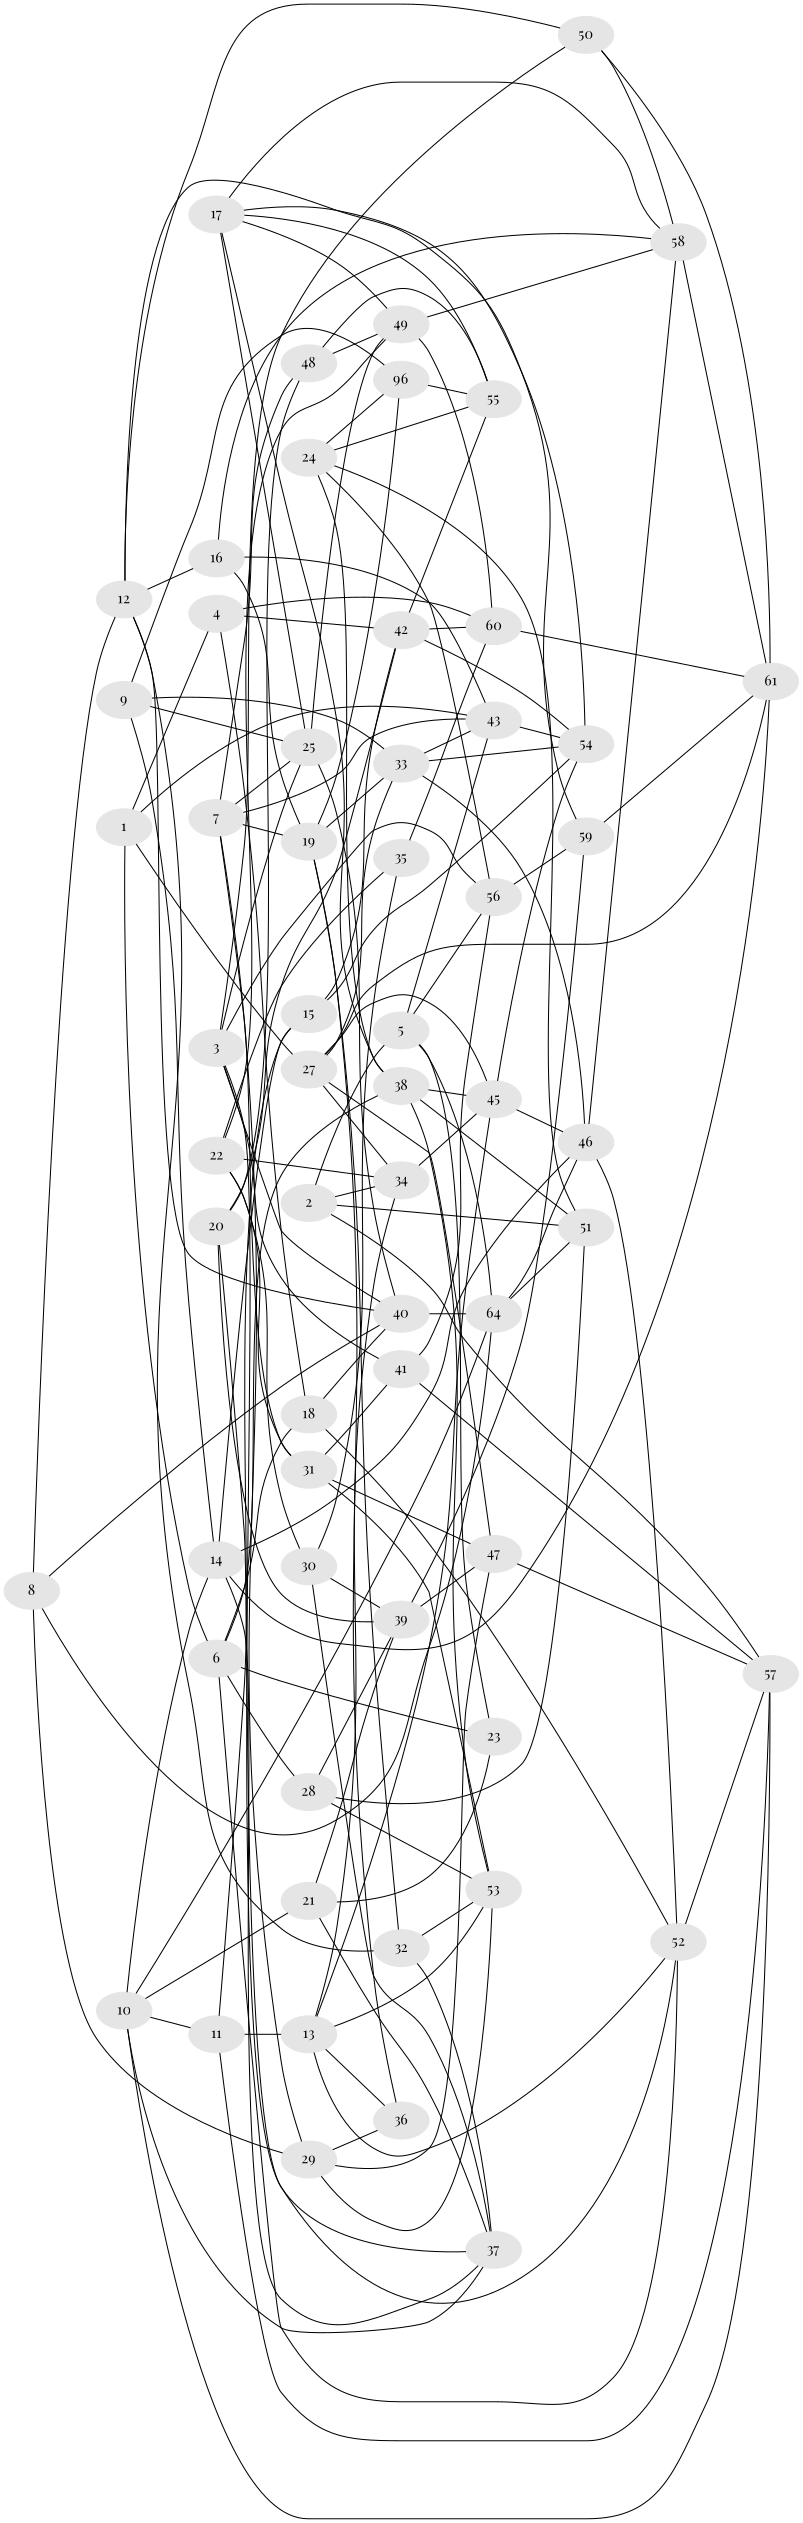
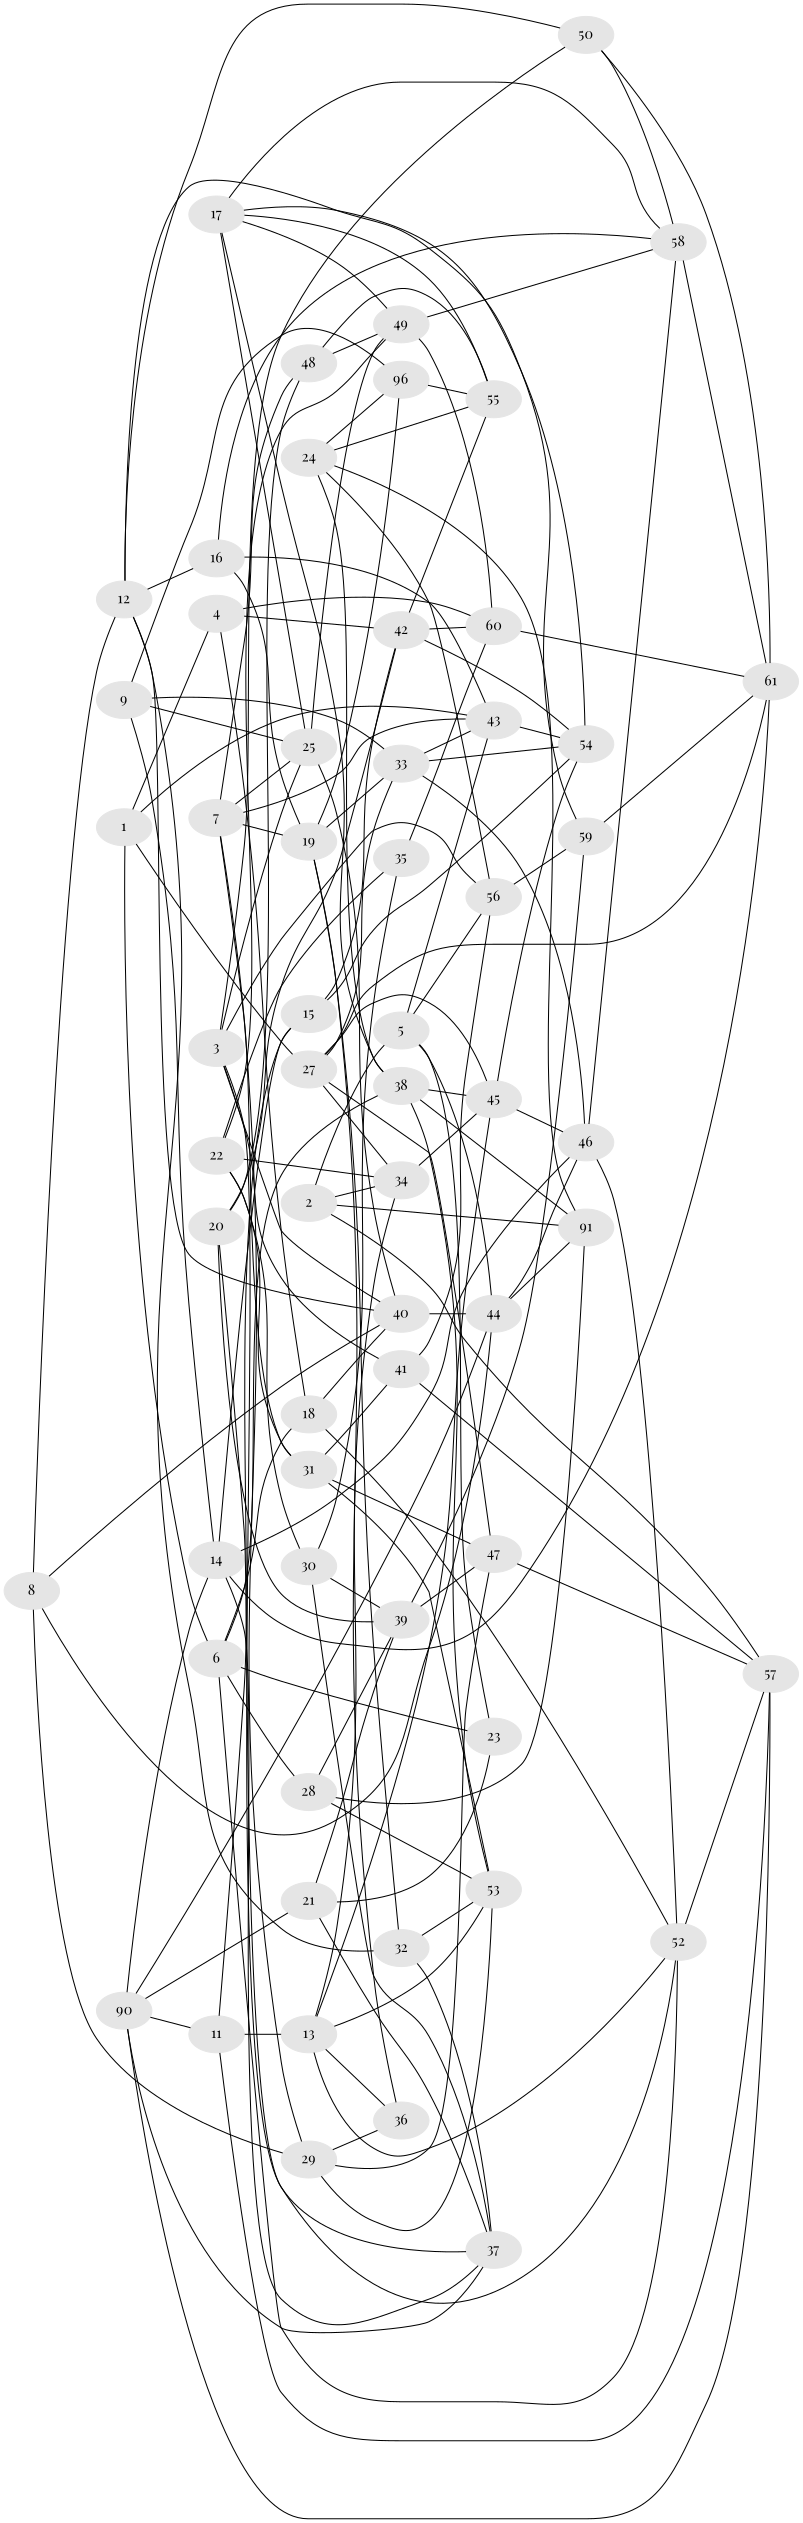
node "51": label "51" -> "91"
node "64": label "64" -> "44"
node "10": label "10" -> "90"
